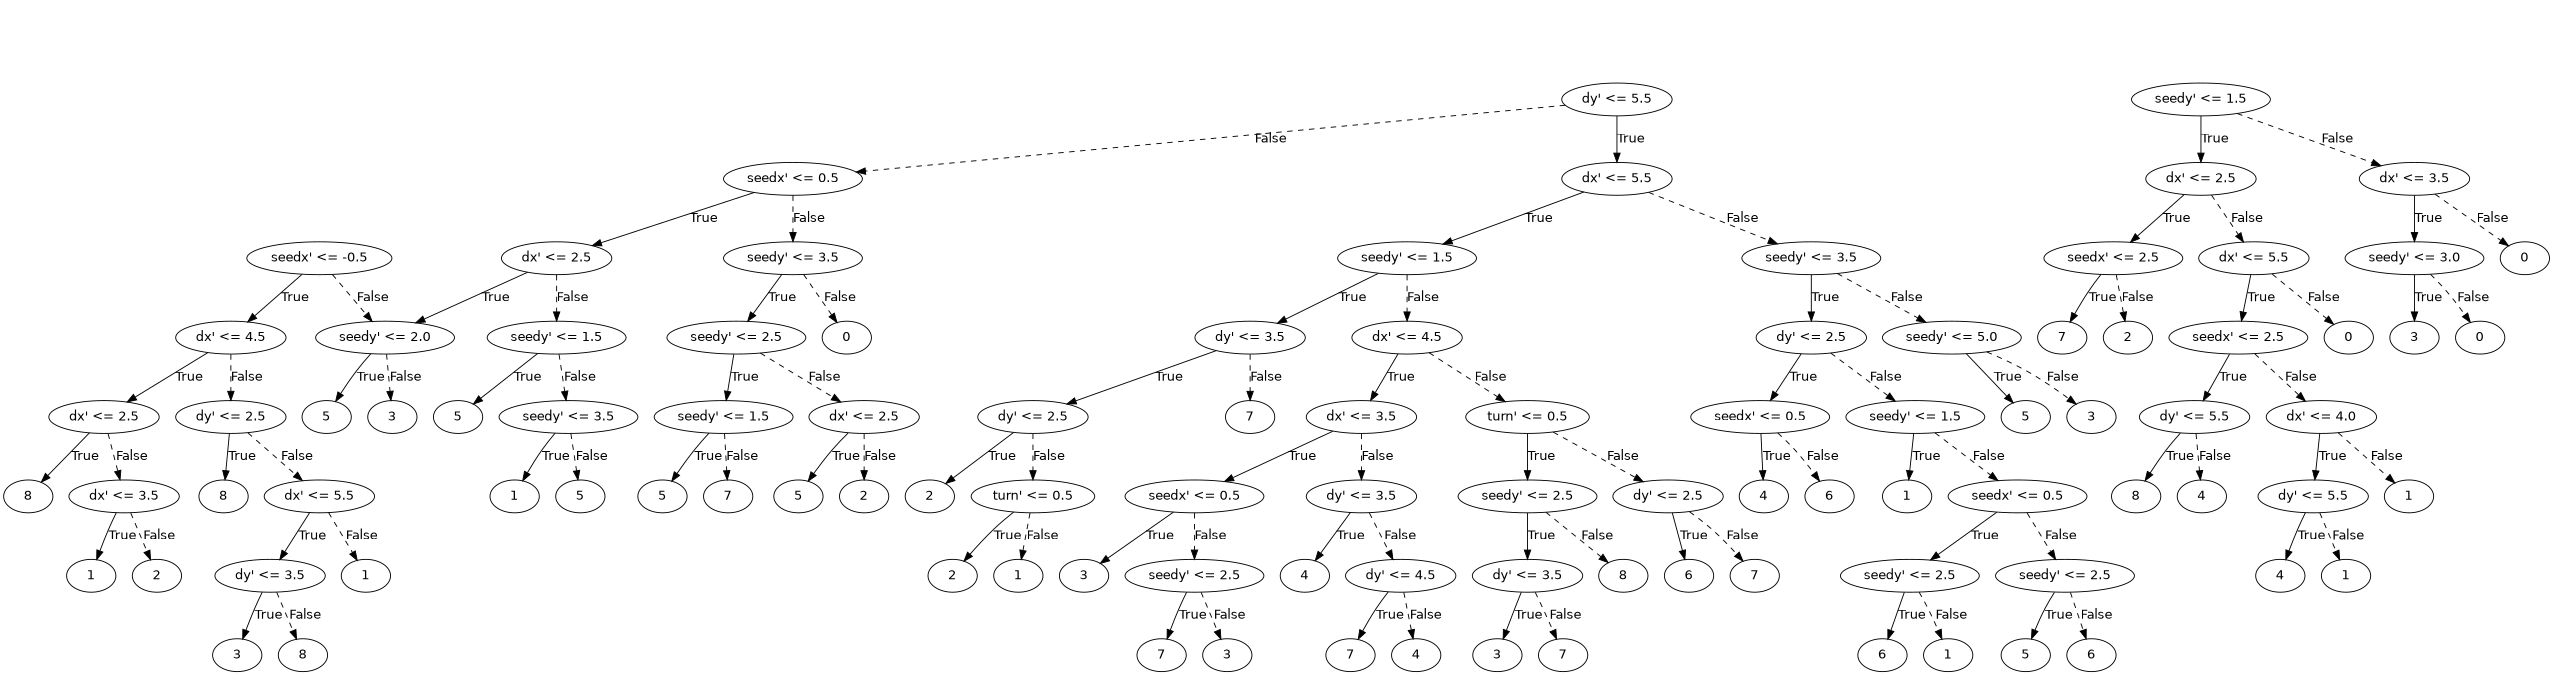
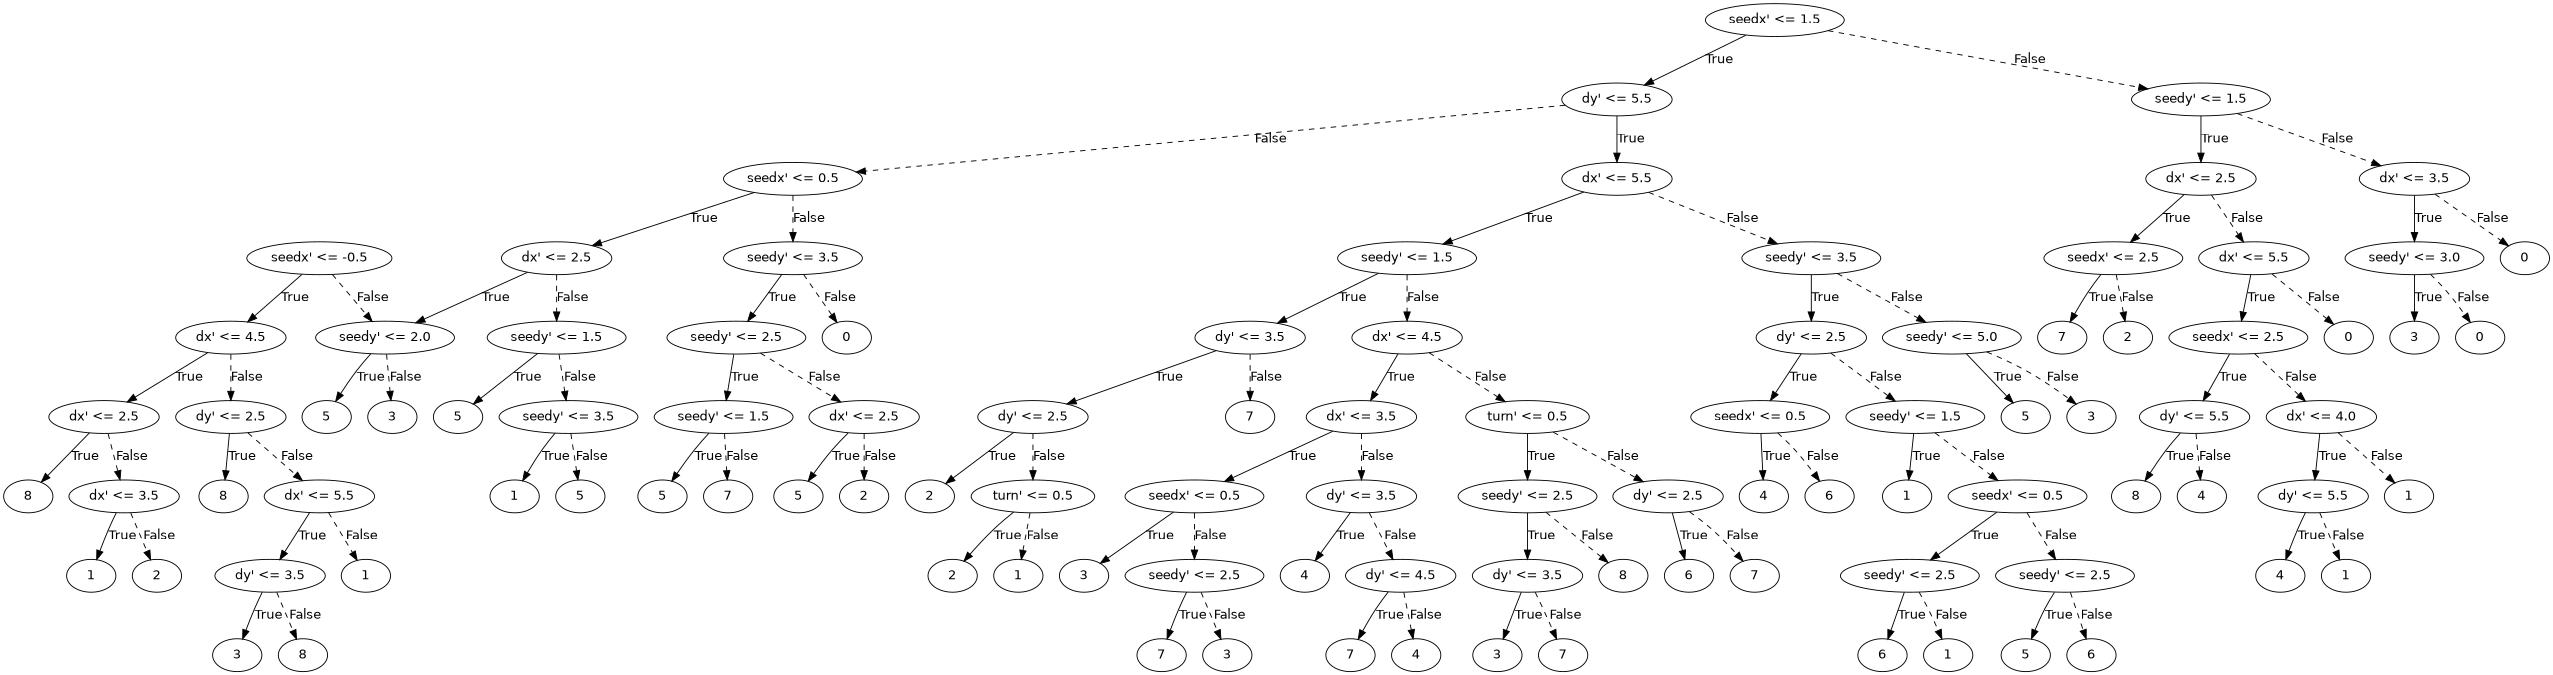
node "seedx' <= 1.5": added
